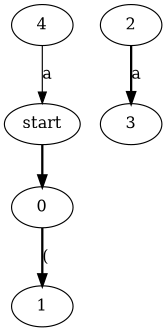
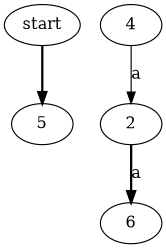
edge "4" -> "start": now "4" -> "2"
node "3": label "3" -> "6"
node "0": label "0" -> "5"
node "1": removed
